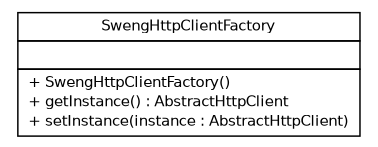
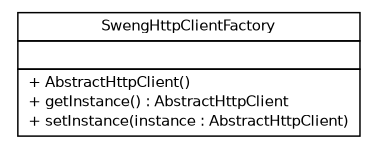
node "SwengHttpClientFactory": text "+ SwengHttpClientFactory()" -> "+ AbstractHttpClient()"
